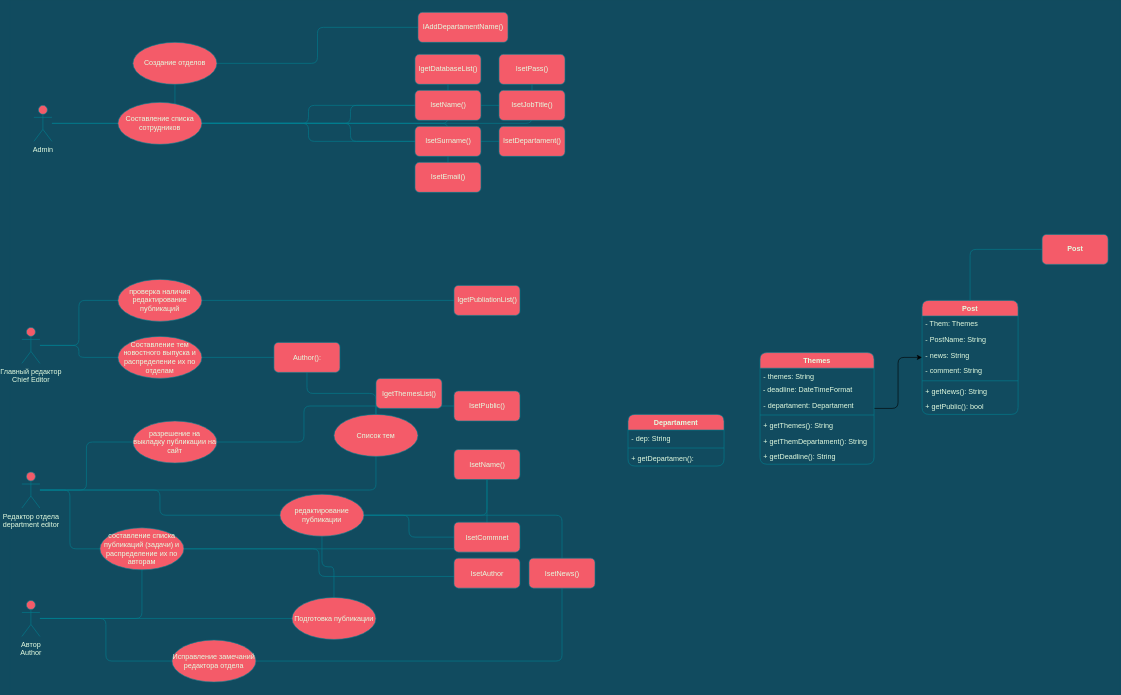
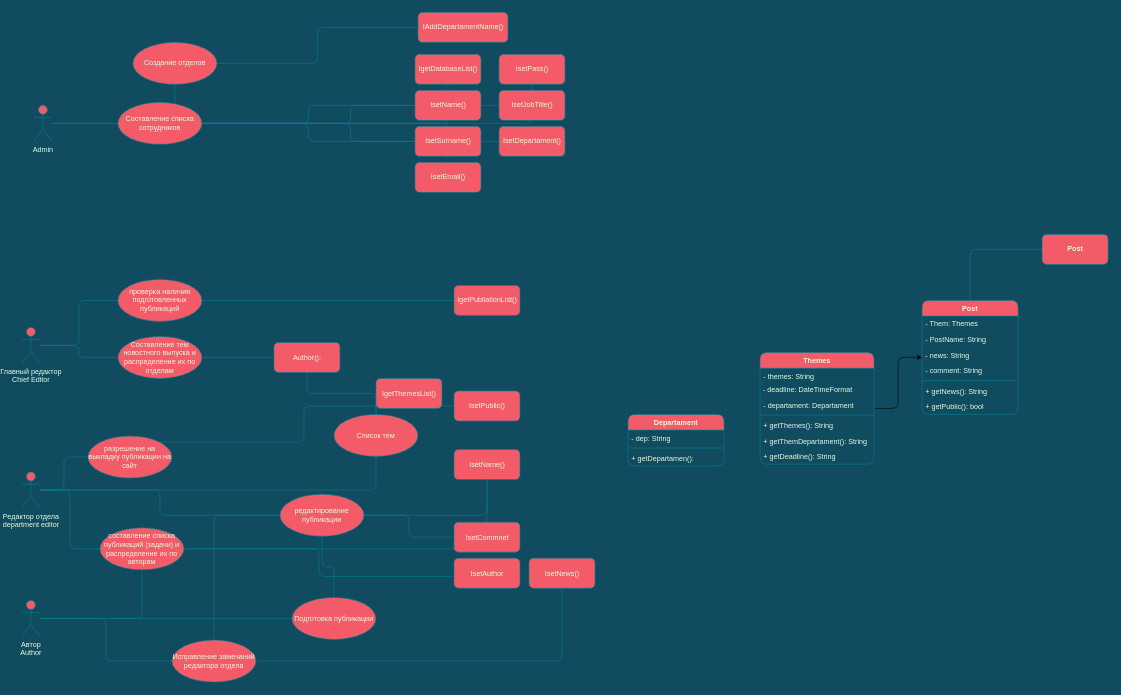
node "проверка наличия редактирование публикаций": label "проверка наличия редактирование публикаций" -> "проверка наличия подготовленных публикаций"
node "разрешение на выкладку публикации на сайт": moved (175, 442) -> (130, 457)
edge "редактирование публикации" -- "IsetNews()": now "редактирование публикации" -- "Исправление замечаний редактора отдела"
